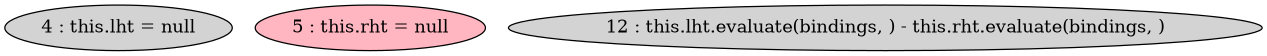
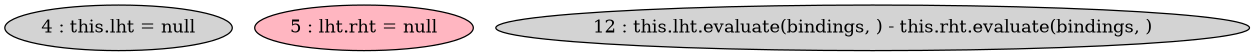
node "5 : this.rht = null": label "5 : this.rht = null" -> "5 : lht.rht = null"
